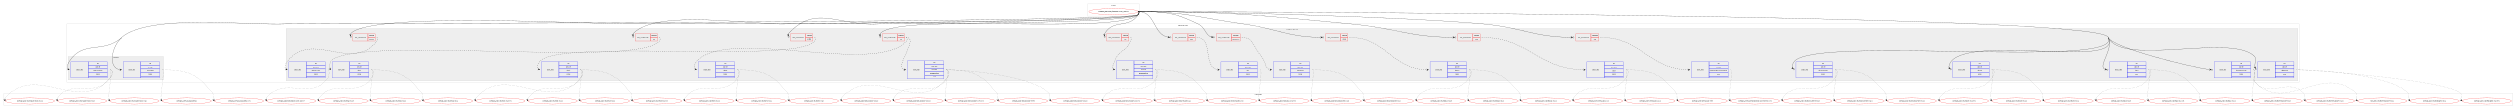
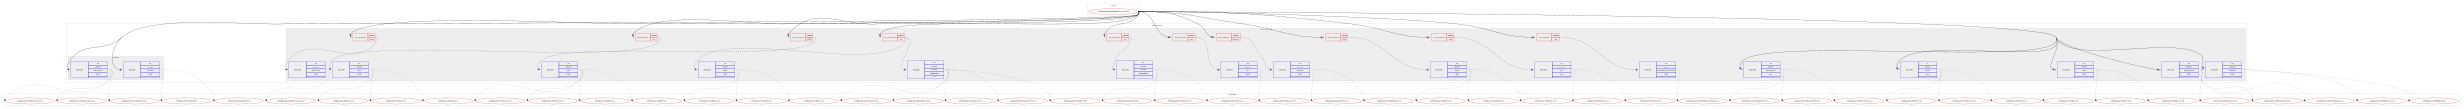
node "portage://net-print/cups-2.3.0": removed
